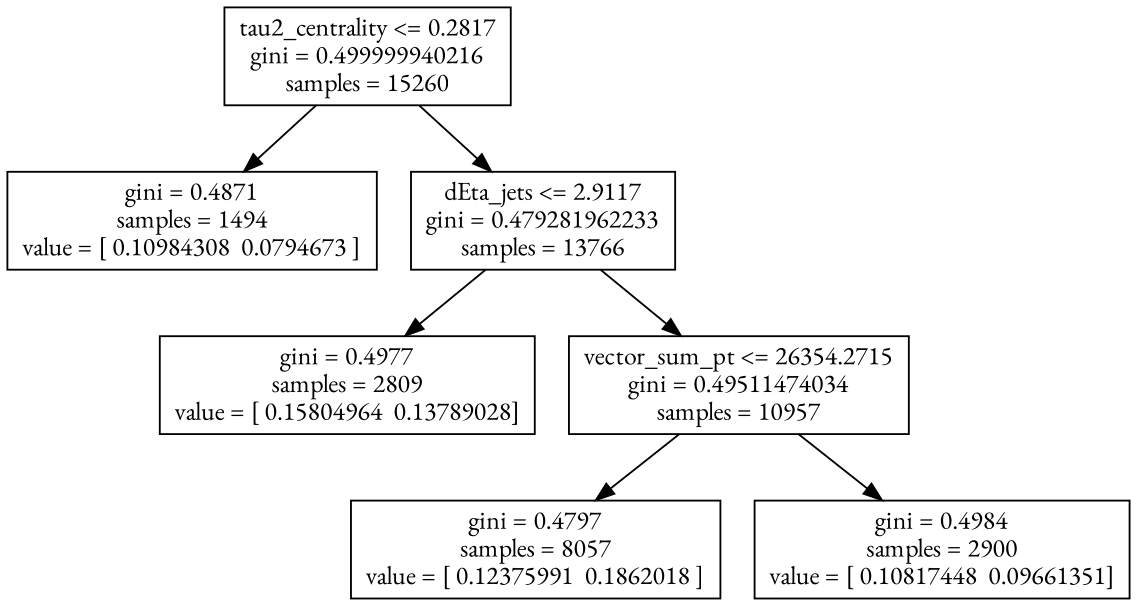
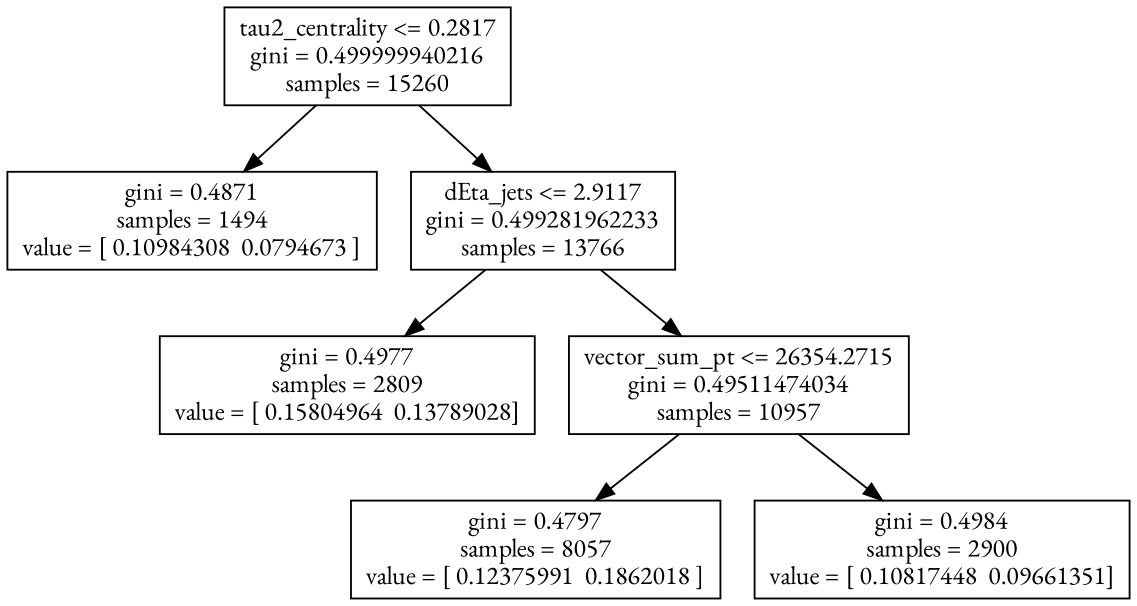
node "dEta_jets <= 2.9117 gini = 0.479281962233 samples = 13766": label "dEta_jets <= 2.9117 gini = 0.479281962233 samples = 13766" -> "dEta_jets <= 2.9117 gini = 0.499281962233 samples = 13766"
